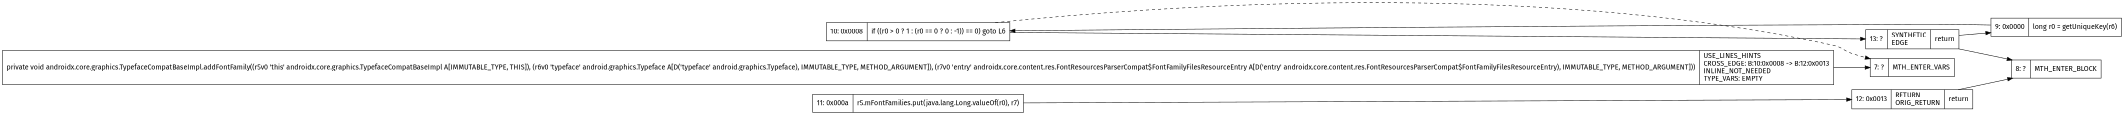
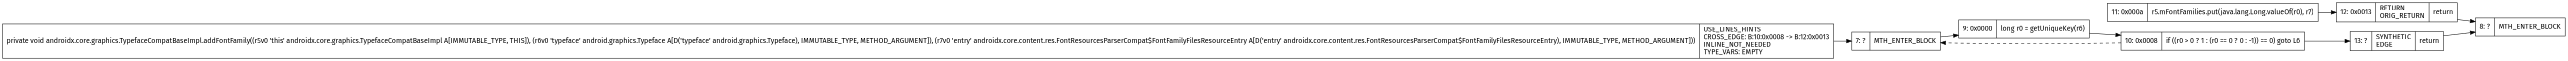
edge "13: ?" -> "9: 0x0000": now "7: ?" -> "9: 0x0000"
node "7: ?": text "MTH_ENTER_VARS" -> "MTH_ENTER_BLOCK"
